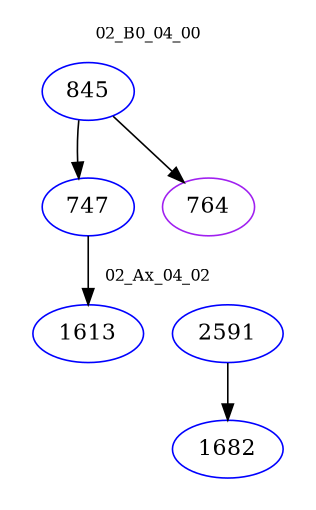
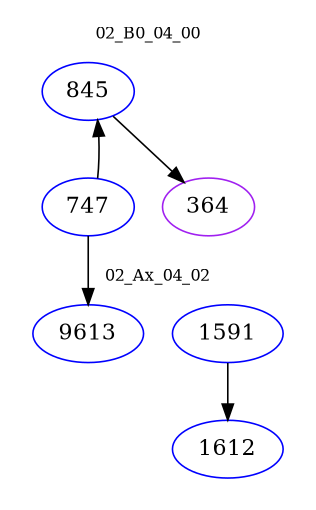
edge "845" -> "747": reversed
node "764": label "764" -> "364"
node "1613": label "1613" -> "9613"
node "2591": label "2591" -> "1591"
node "1682": label "1682" -> "1612"
